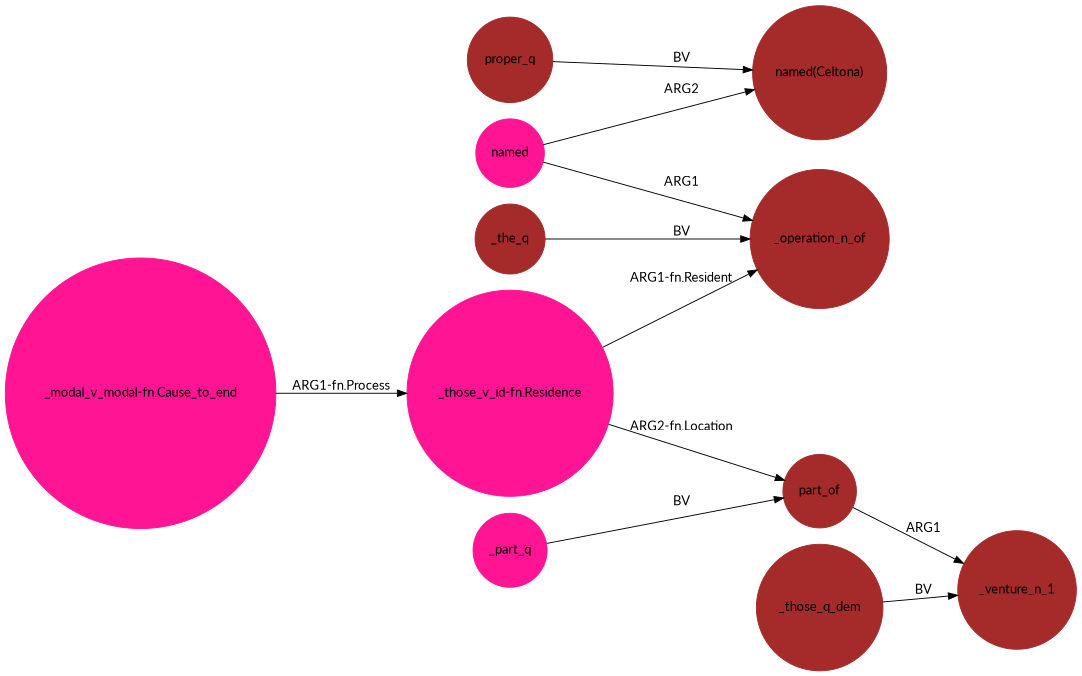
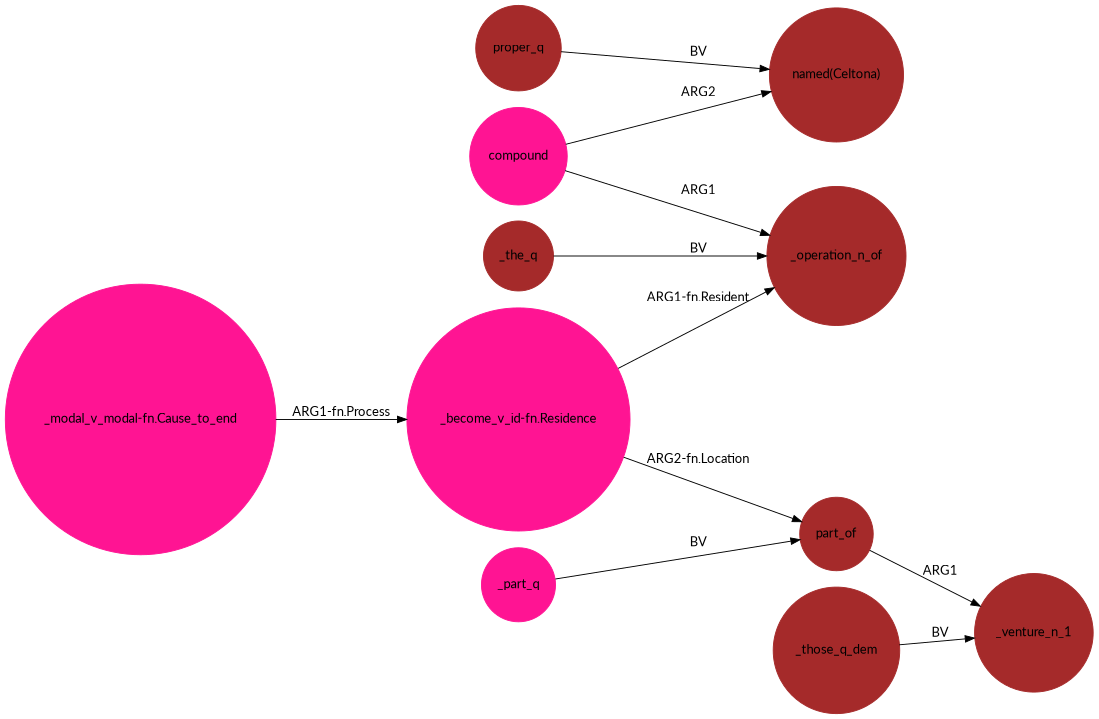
node "named": label "named" -> "compound"
node "_those_v_id-fn.Residence": label "_those_v_id-fn.Residence" -> "_become_v_id-fn.Residence"
